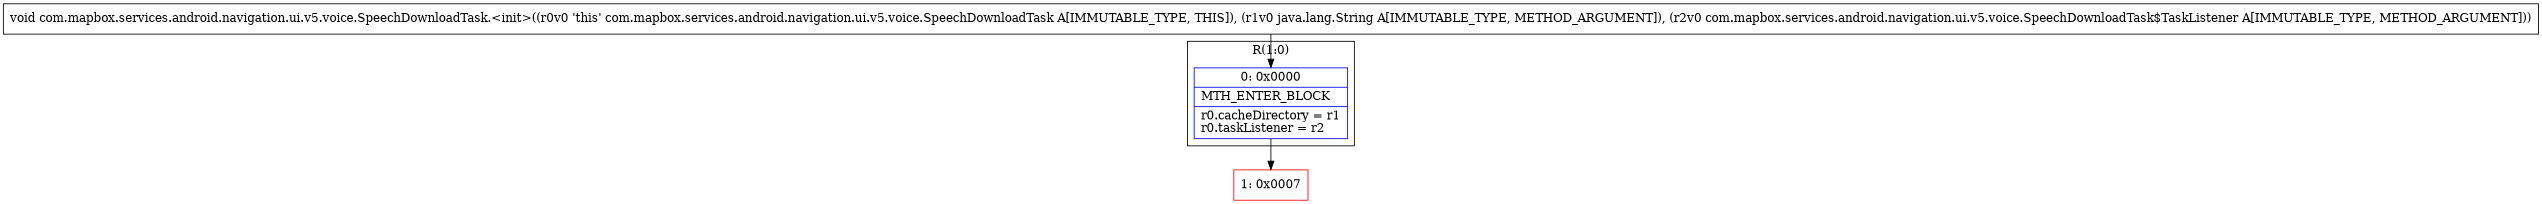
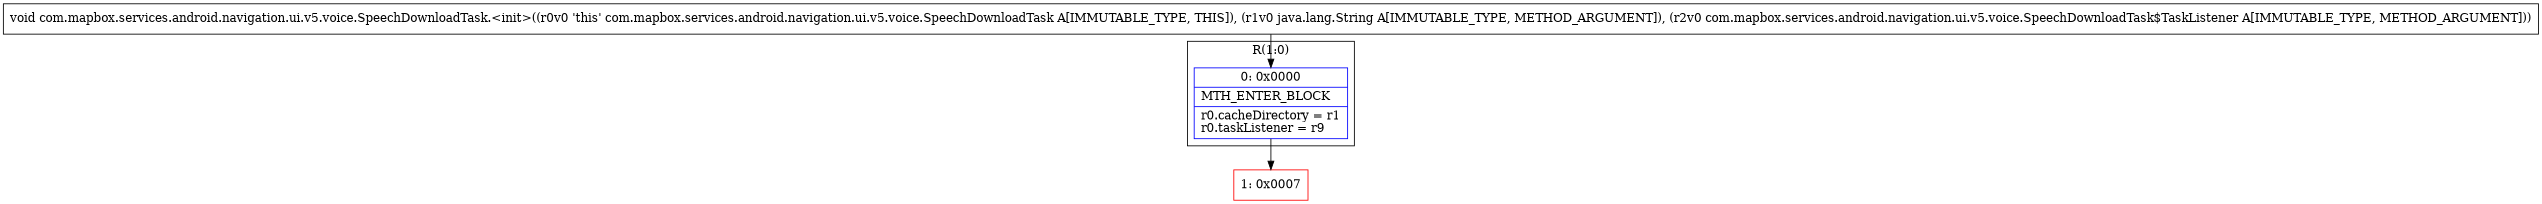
node "0: 0x0000": text "r0.taskListener = r2" -> "r0.taskListener = r9"
